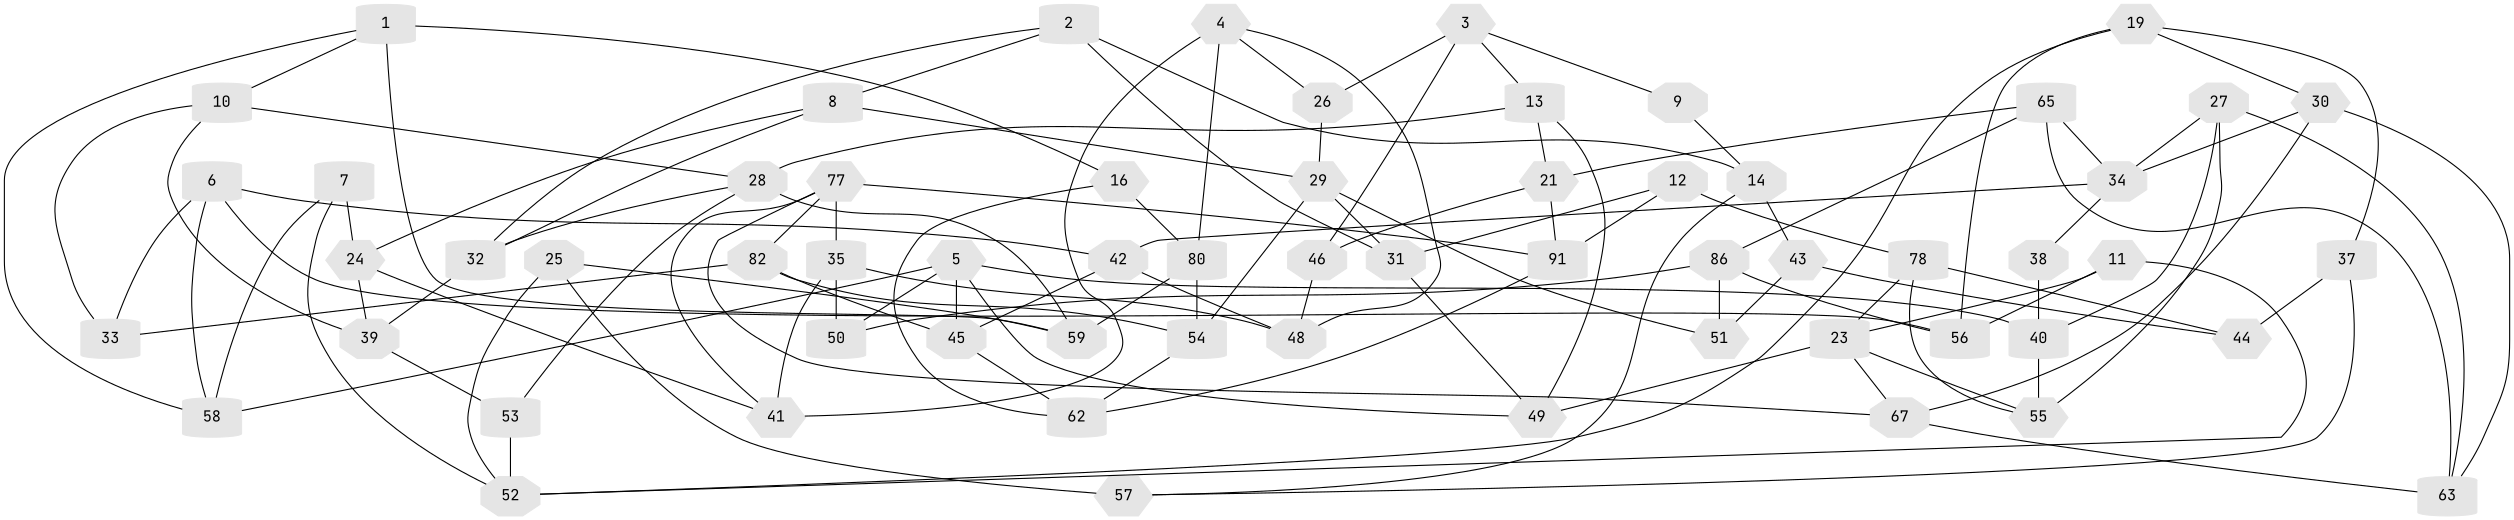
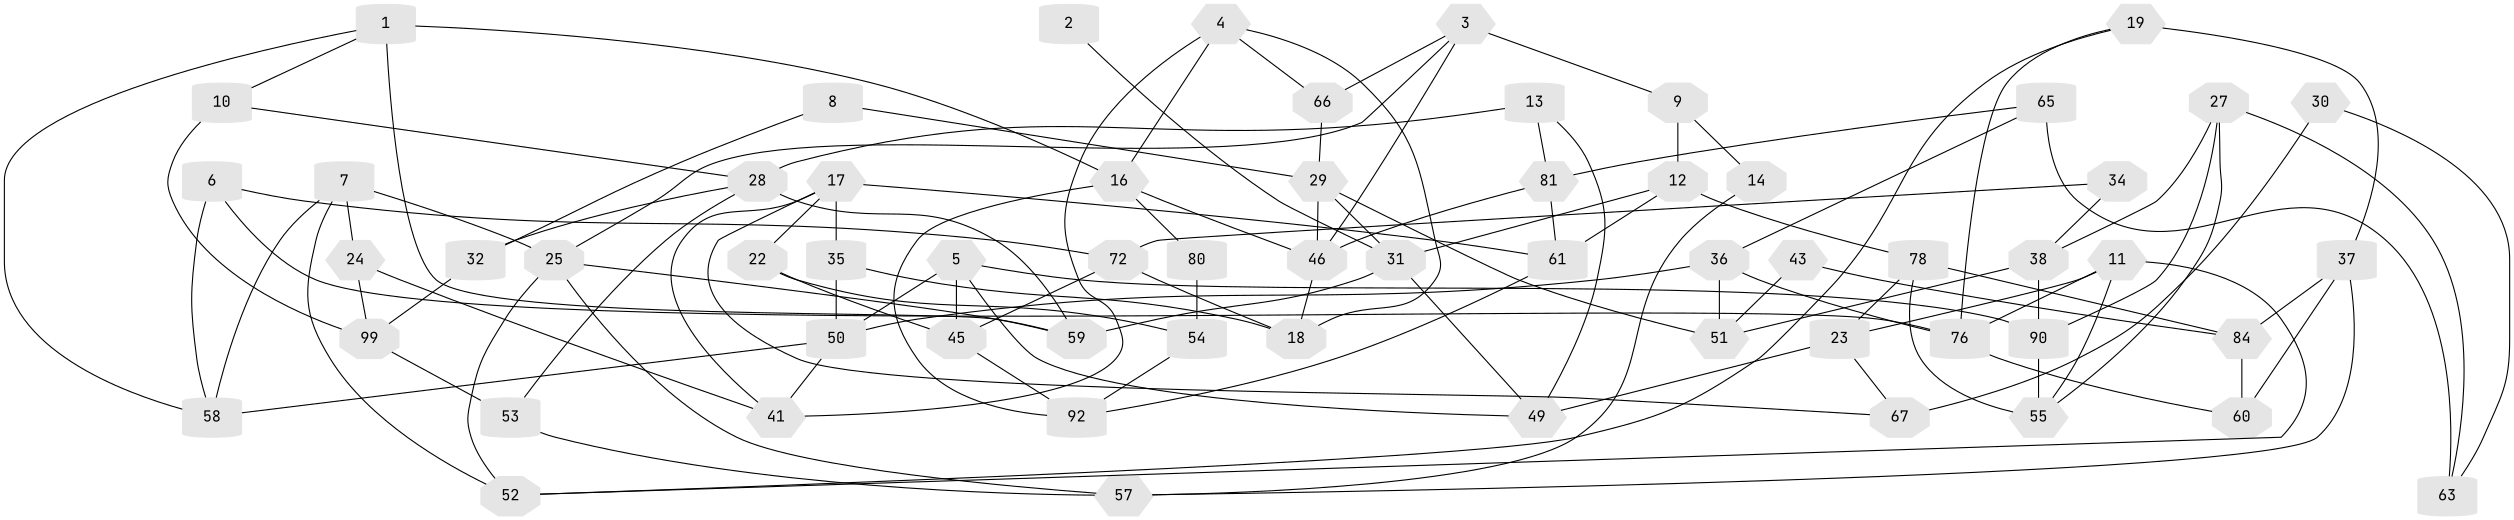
edge "2" -- "8": removed
edge "3" -- "13": now "3" -- "25"
edge "19" -- "30": removed
edge "2" -- "32": removed
node "26": label "26" -> "66"
edge "4" -- "80": now "4" -- "16"
edge "30" -- "34": removed
edge "9" -- "12": added
edge "27" -- "34": now "27" -- "38"
edge "2" -- "14": removed
edge "65" -- "34": removed
edge "8" -- "24": removed
node "77": label "77" -> "17"
node "21": label "21" -> "81"
edge "14" -- "43": removed
edge "16" -- "46": added
edge "7" -- "25": added
node "82": label "82" -> "22"
node "42": label "42" -> "72"
edge "29" -- "54": now "29" -- "46"
node "91": label "91" -> "61"
node "86": label "86" -> "36"
edge "38" -- "51": added
edge "80" -- "59": now "31" -- "59"
edge "35" -- "41": now "50" -- "41"
node "33": removed
node "39": label "39" -> "99"
node "48": label "48" -> "18"
node "56": label "56" -> "76"
node "40": label "40" -> "90"
node "44": label "44" -> "84"
edge "5" -- "58": now "50" -- "58"
edge "23" -- "55": now "11" -- "55"
node "62": label "62" -> "92"
node "60": added
edge "53" -- "52": now "53" -- "57"
edge "67" -- "63": removed
